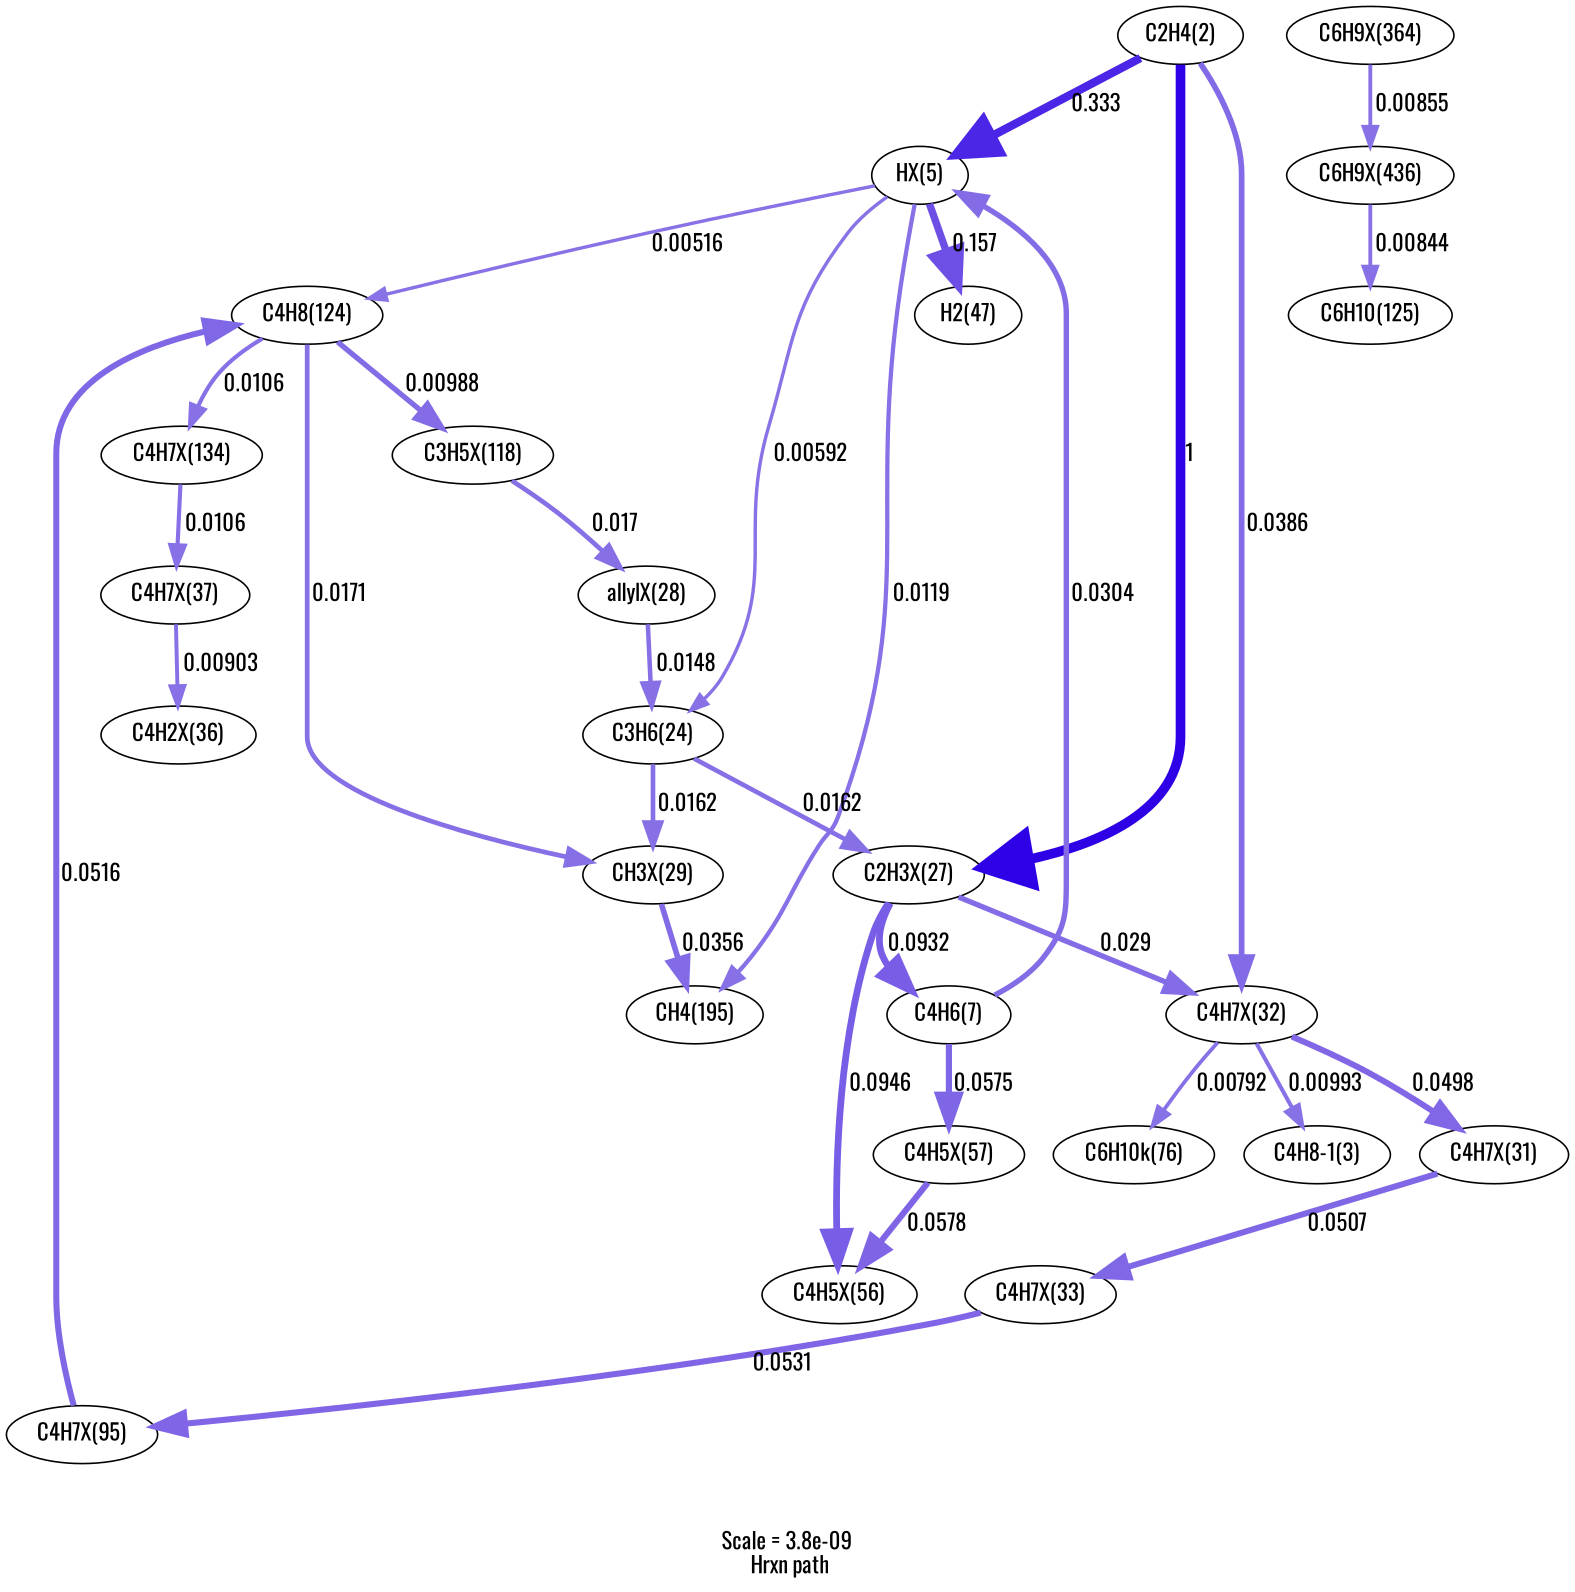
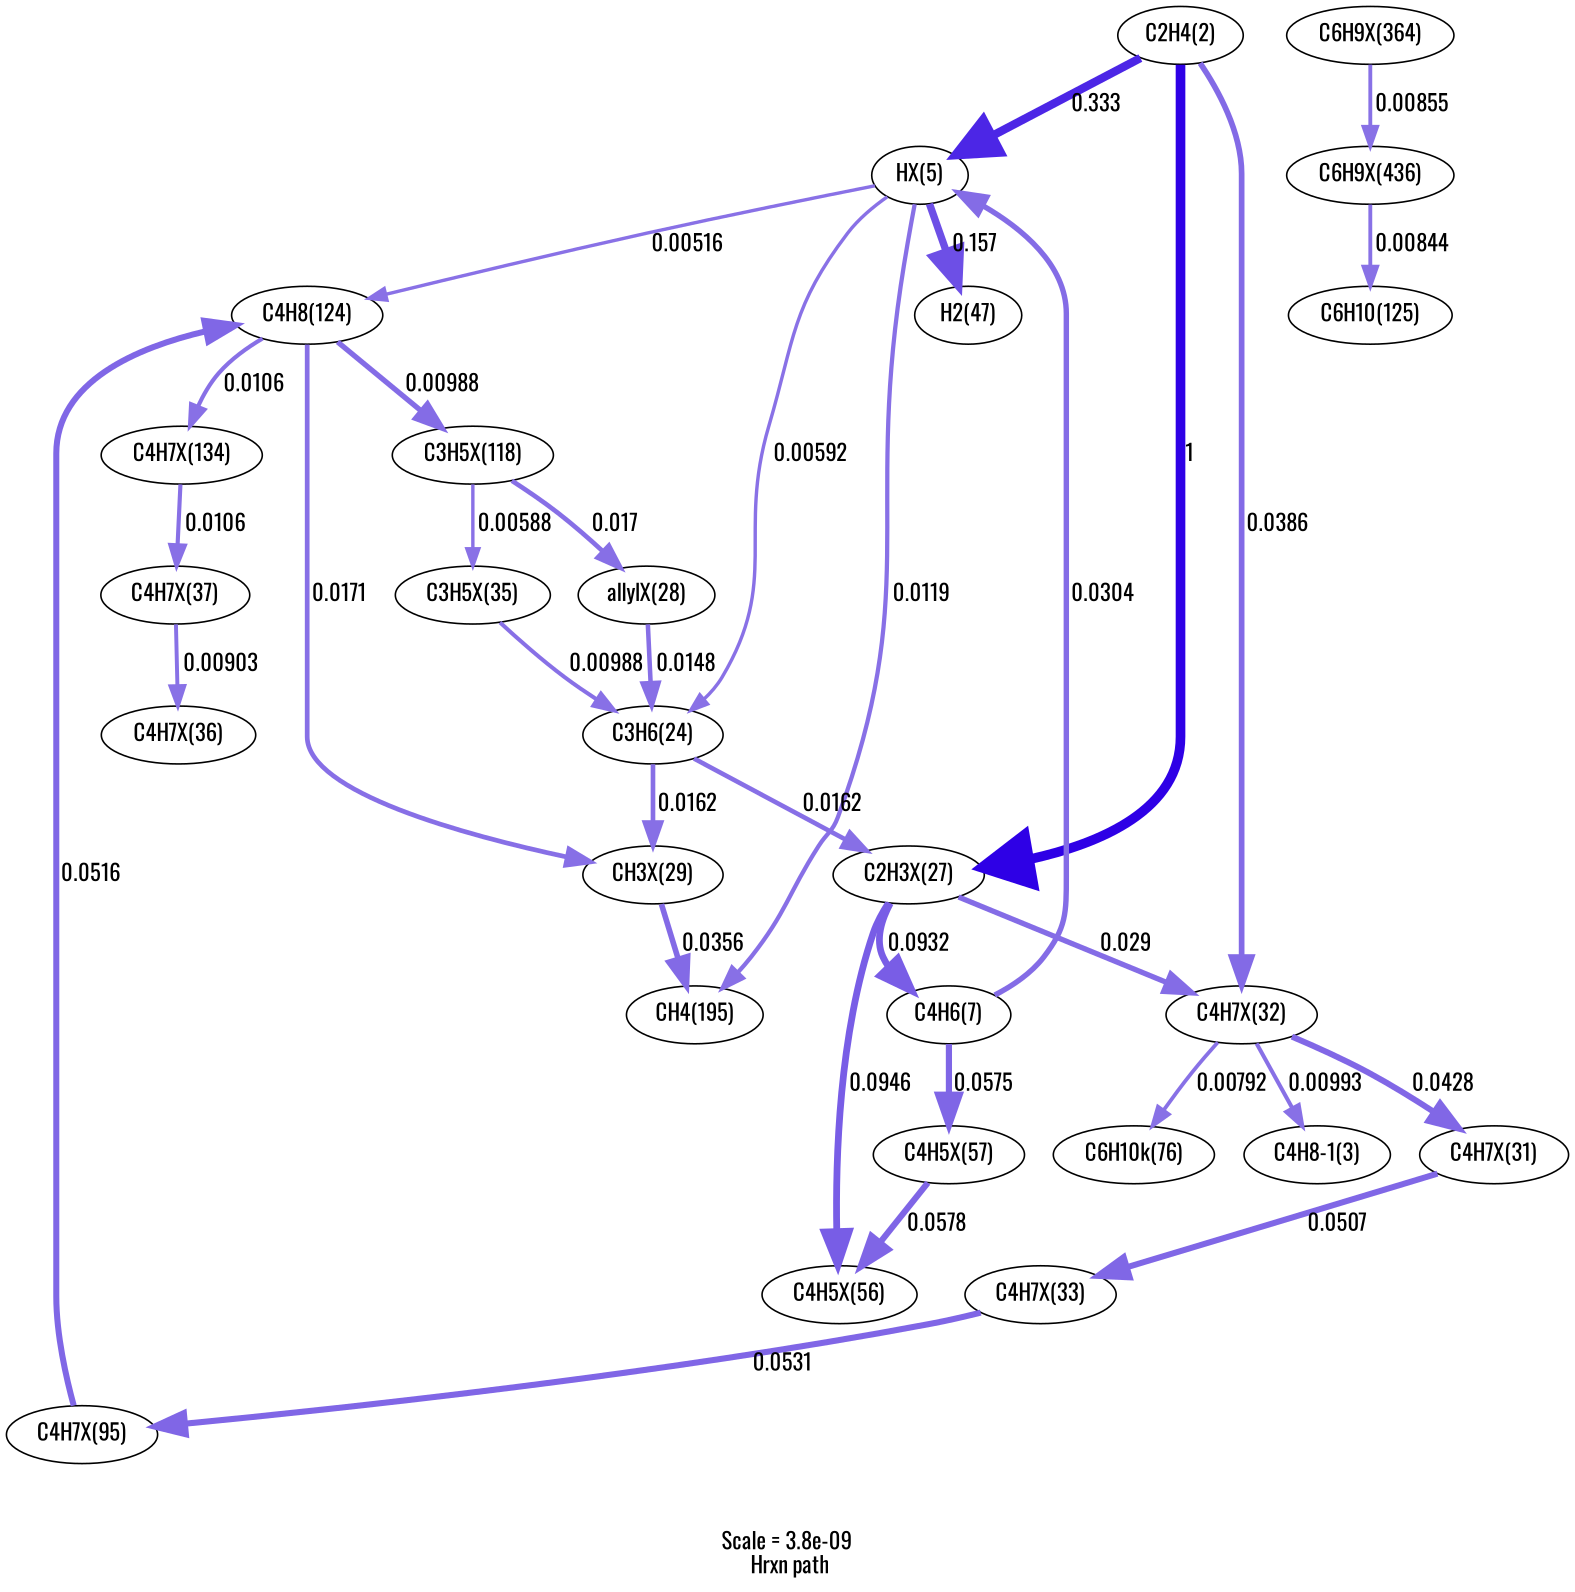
node "C3H5X(35)": added
node "C4H2X(36)": label "C4H2X(36)" -> "C4H7X(36)"
edge "C4H7X(32)" -> "C4H7X(31)": label " 0.0498" -> " 0.0428"
